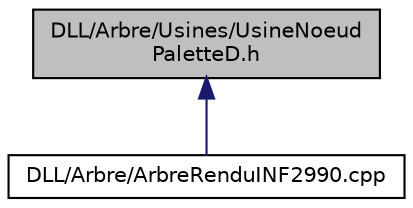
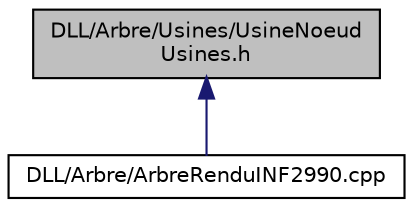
node "DLL/Arbre/Usines/UsineNoeud PaletteD.h": label "DLL/Arbre/Usines/UsineNoeud PaletteD.h" -> "DLL/Arbre/Usines/UsineNoeud Usines.h"
